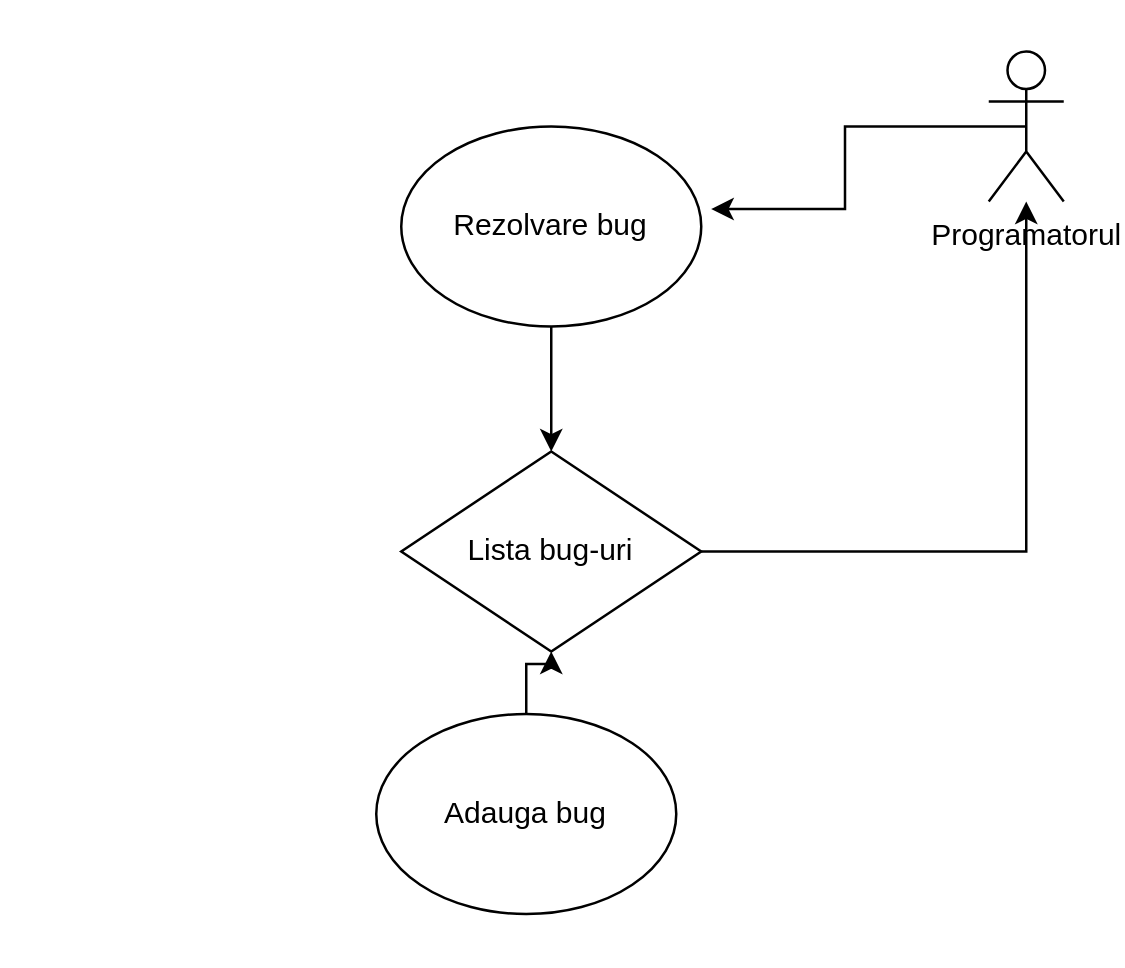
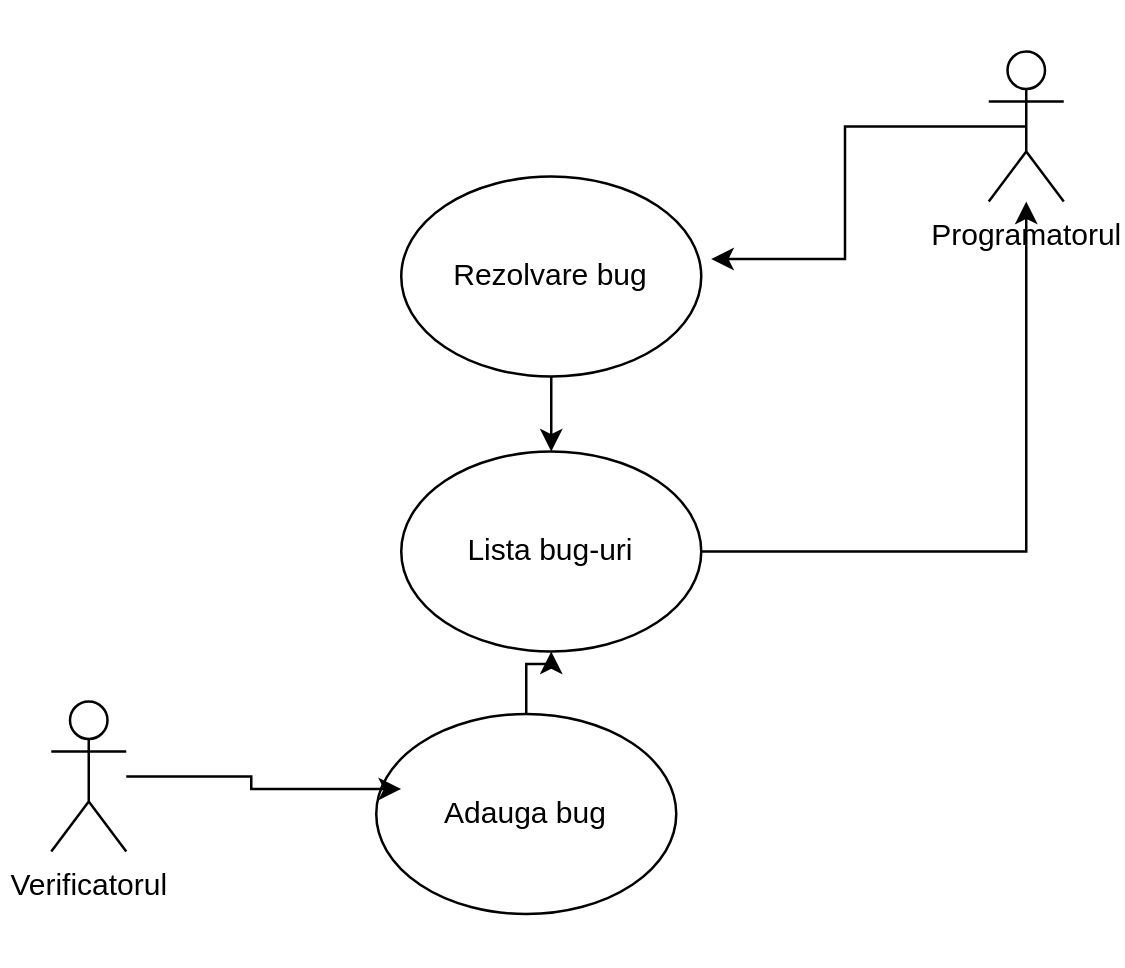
node "Rezolvare bug": moved (551, 226) -> (551, 276)
node "Lista bug-uri": shape diamond -> ellipse
node "Verificatorul": added
edge "Verificatorul" -> "Adauga bug": added
